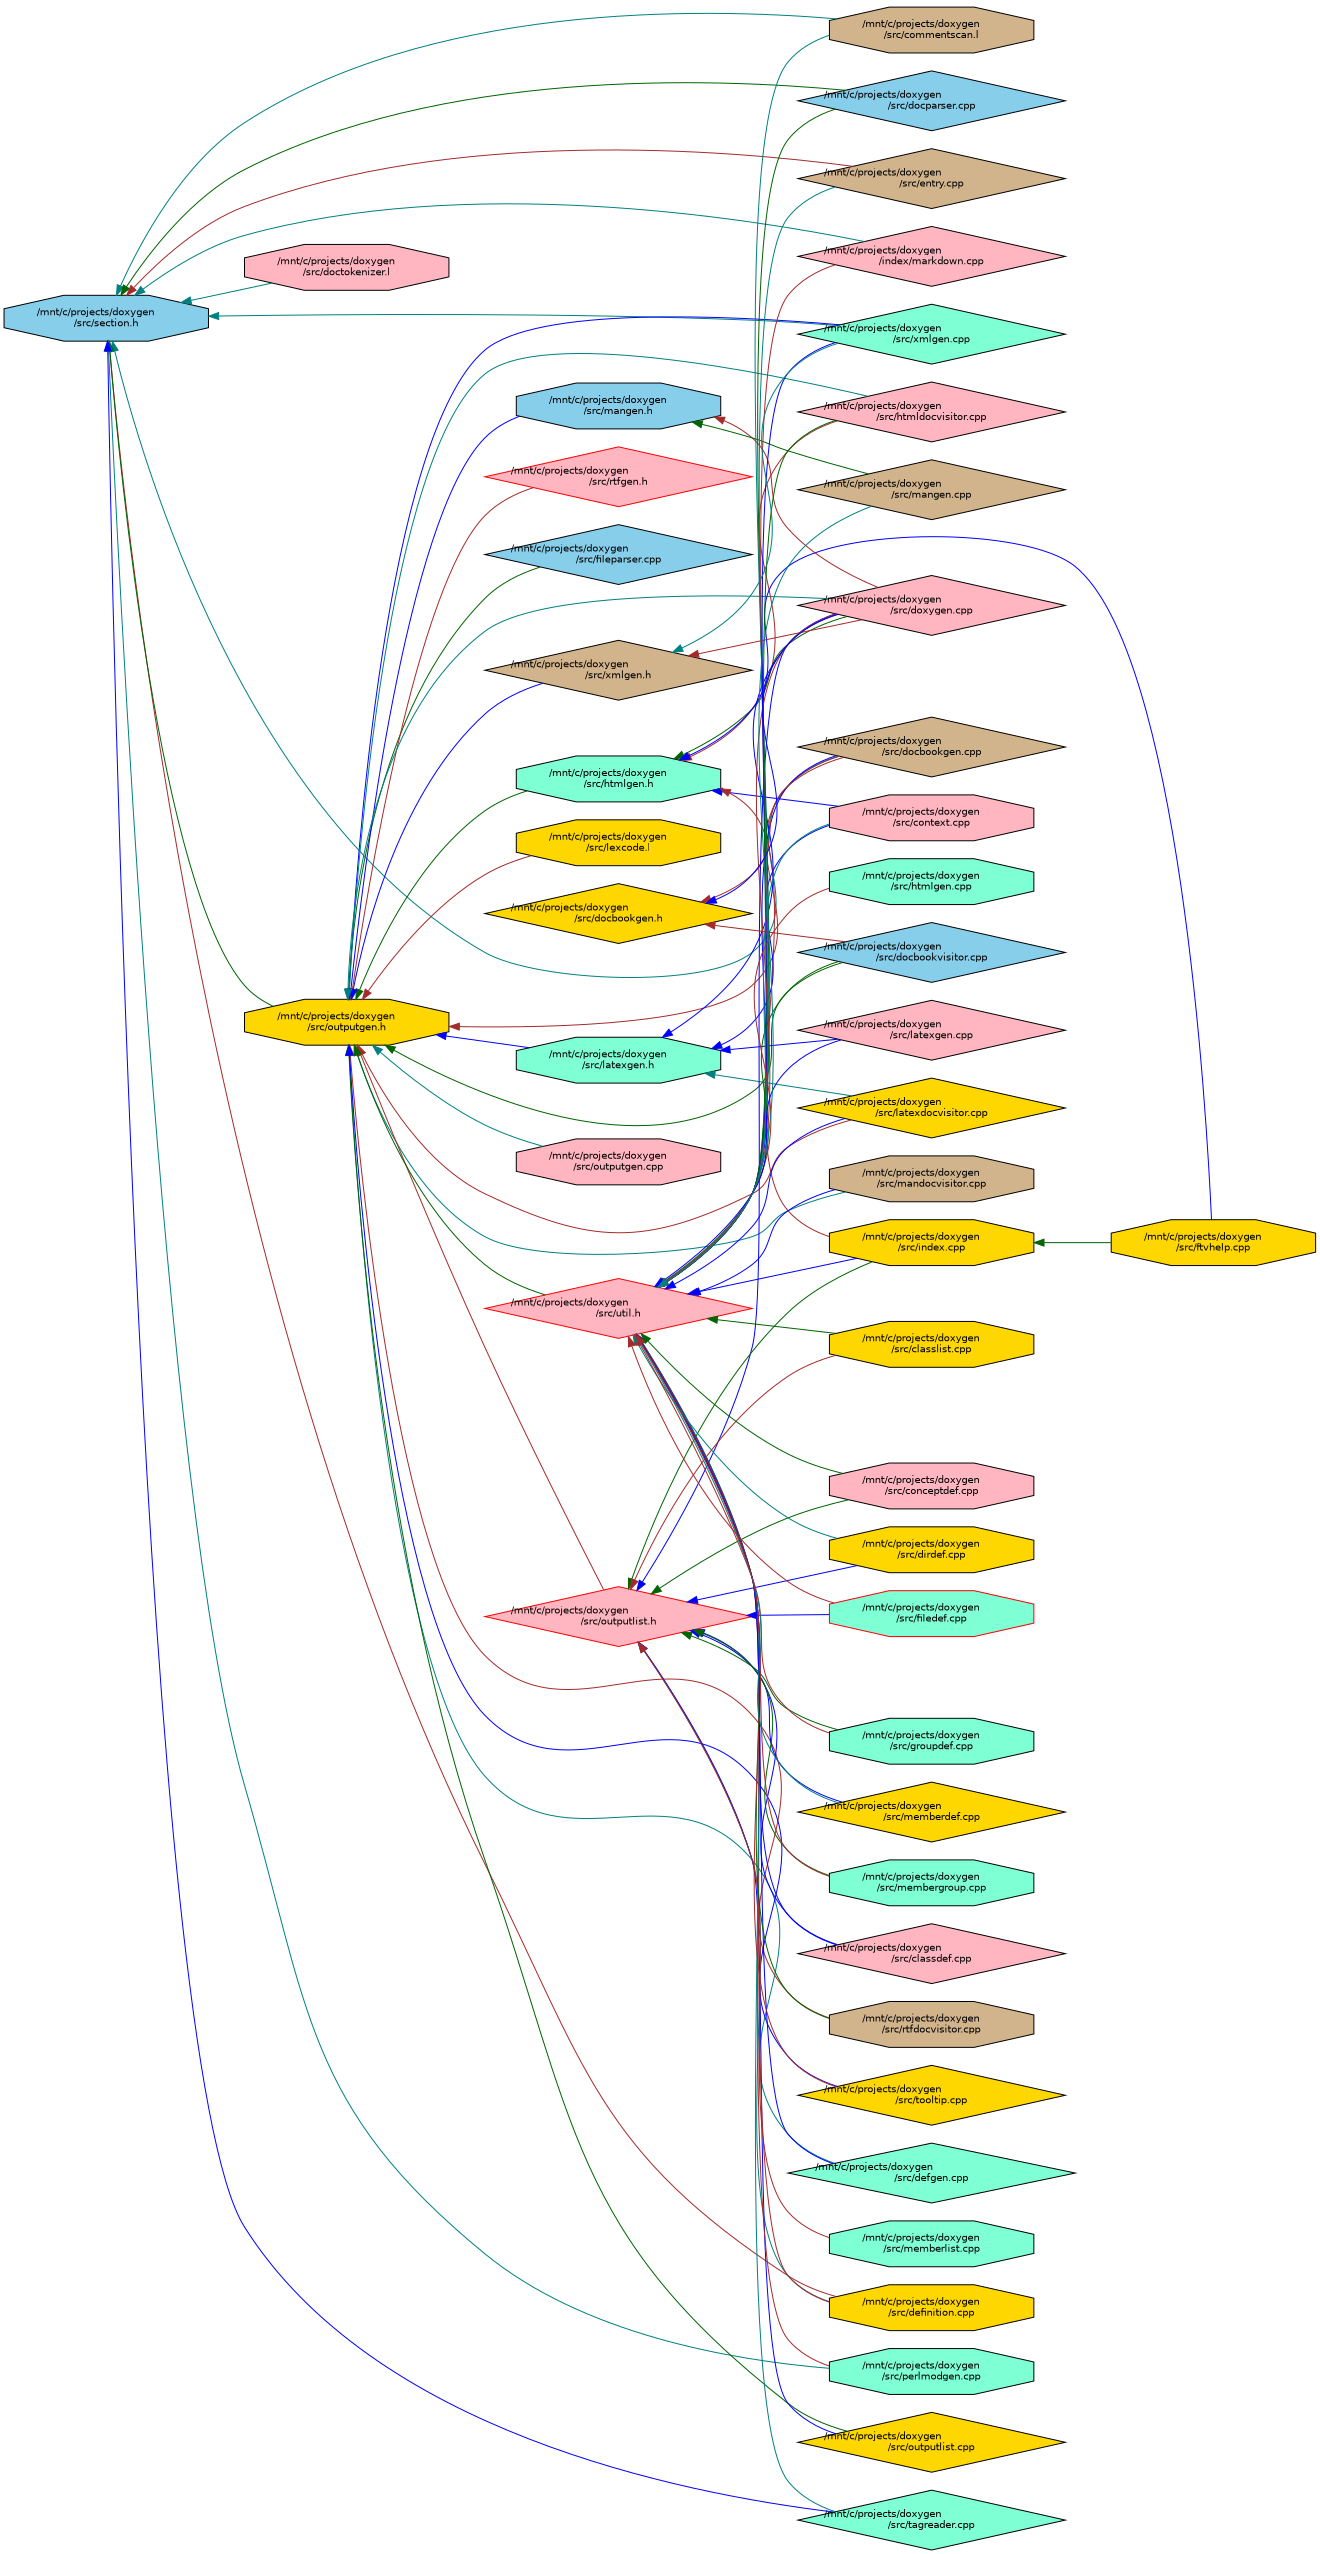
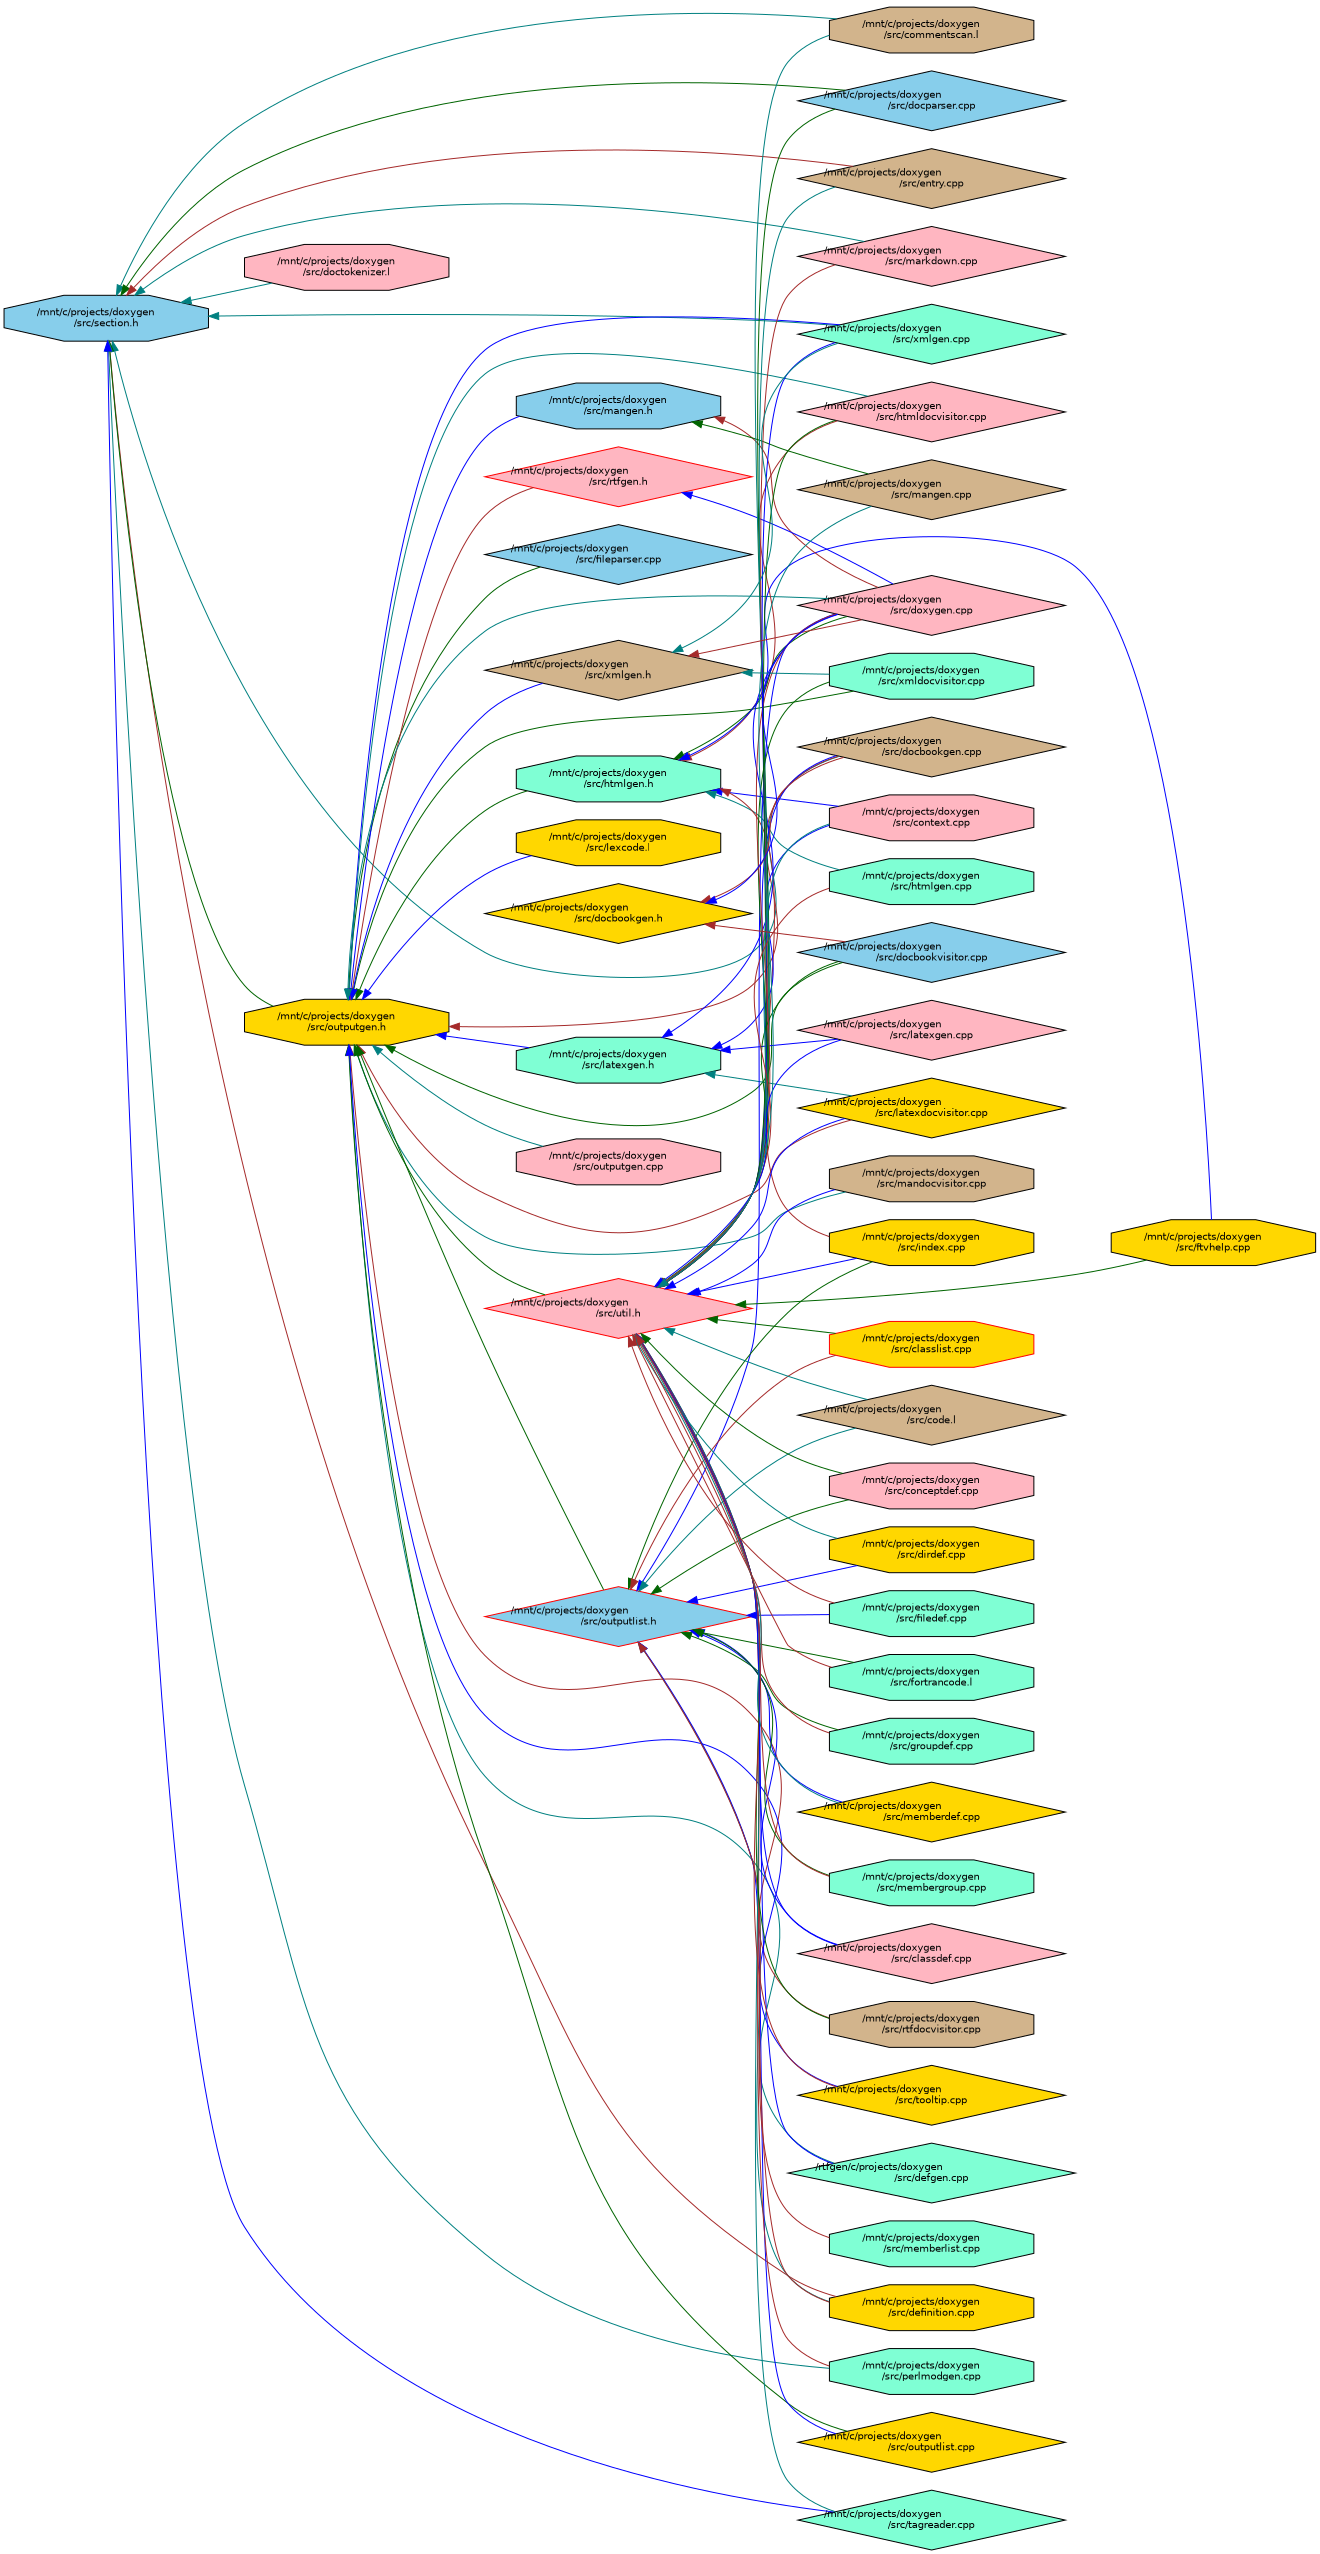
node "/mnt/c/projects/doxygen /index/markdown.cpp": label "/mnt/c/projects/doxygen /index/markdown.cpp" -> "/mnt/c/projects/doxygen /src/markdown.cpp"
edge "/mnt/c/projects/doxygen /src/doxygen.cpp" -> "/mnt/c/projects/doxygen /src/rtfgen.h": added
node "/mnt/c/projects/doxygen /src/xmldocvisitor.cpp": added
edge "/mnt/c/projects/doxygen /src/htmlgen.cpp" -> "/mnt/c/projects/doxygen /src/htmlgen.h": added
edge "/mnt/c/projects/doxygen /src/lexcode.l" -> "/mnt/c/projects/doxygen /src/outputgen.h": color brown -> blue
edge "/mnt/c/projects/doxygen /src/ftvhelp.cpp" -> "/mnt/c/projects/doxygen /src/index.cpp": now "/mnt/c/projects/doxygen /src/ftvhelp.cpp" -> "/mnt/c/projects/doxygen /src/util.h"
edge "/mnt/c/projects/doxygen /src/outputlist.h" -> "/mnt/c/projects/doxygen /src/outputgen.h": color brown -> darkgreen
node "/mnt/c/projects/doxygen /src/classlist.cpp": color black -> red
node "/mnt/c/projects/doxygen /src/code.l": added
node "/mnt/c/projects/doxygen /src/filedef.cpp": color red -> black
node "/mnt/c/projects/doxygen /src/outputlist.h": fillcolor lightpink -> skyblue
node "/mnt/c/projects/doxygen /src/fortrancode.l": added
node "/mnt/c/projects/doxygen /src/defgen.cpp": label "/mnt/c/projects/doxygen /src/defgen.cpp" -> "/rtfgen/c/projects/doxygen /src/defgen.cpp"
